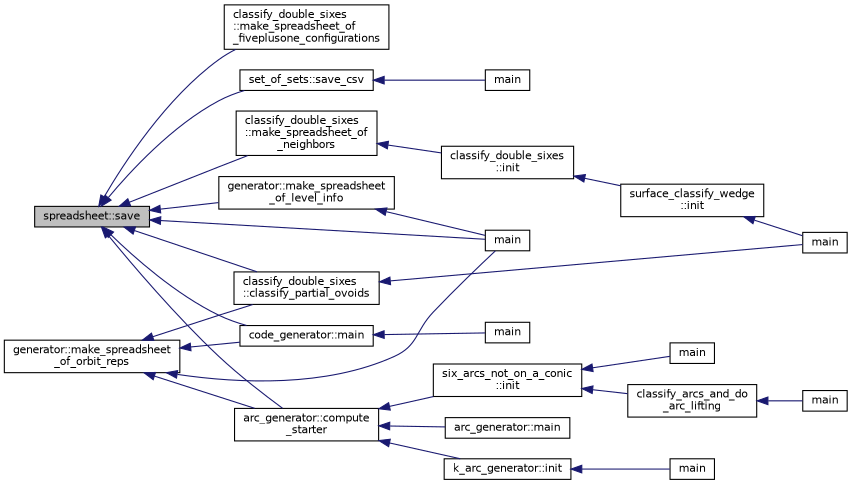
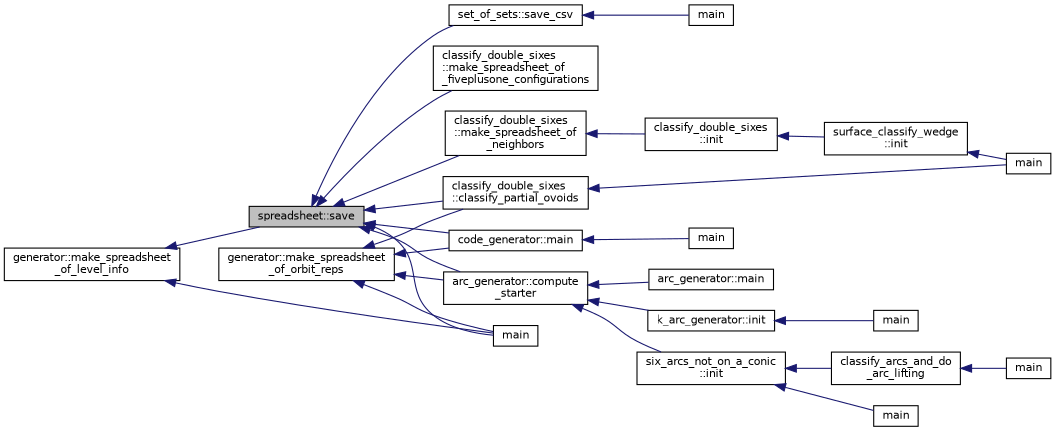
edge "generator::make_spreadsheet _of_level_info" -> "spreadsheet::save": reversed
